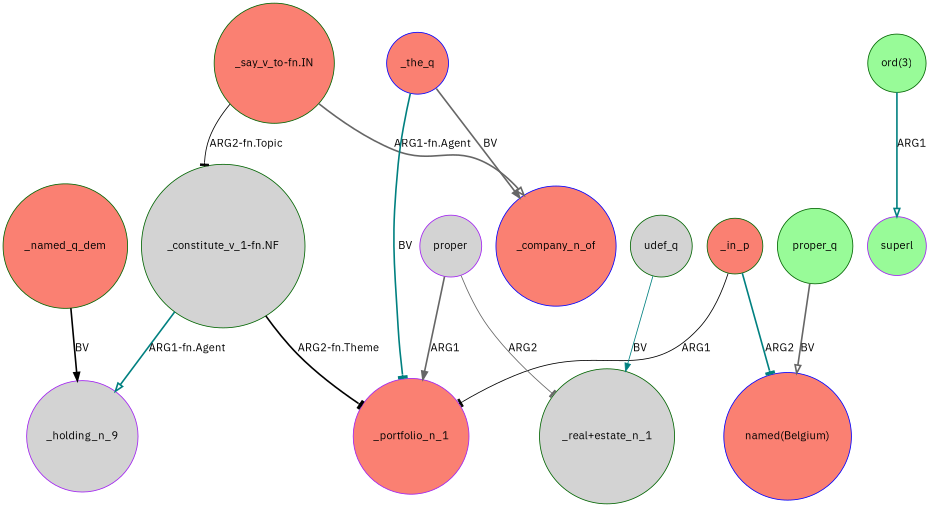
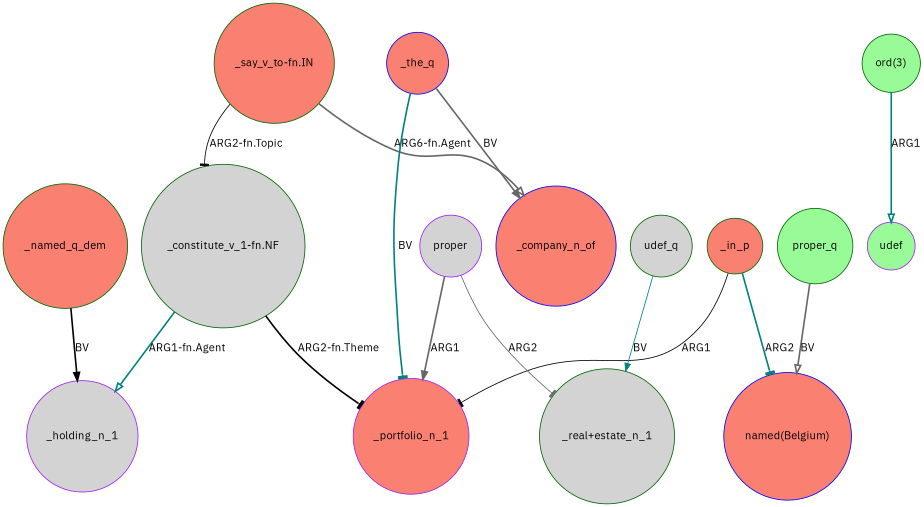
edge "_say_v_to-fn.IN" -> "_company_n_of": label "ARG1-fn.Agent" -> "ARG6-fn.Agent"
node "superl": label "superl" -> "udef"
node "_holding_n_9": label "_holding_n_9" -> "_holding_n_1"
